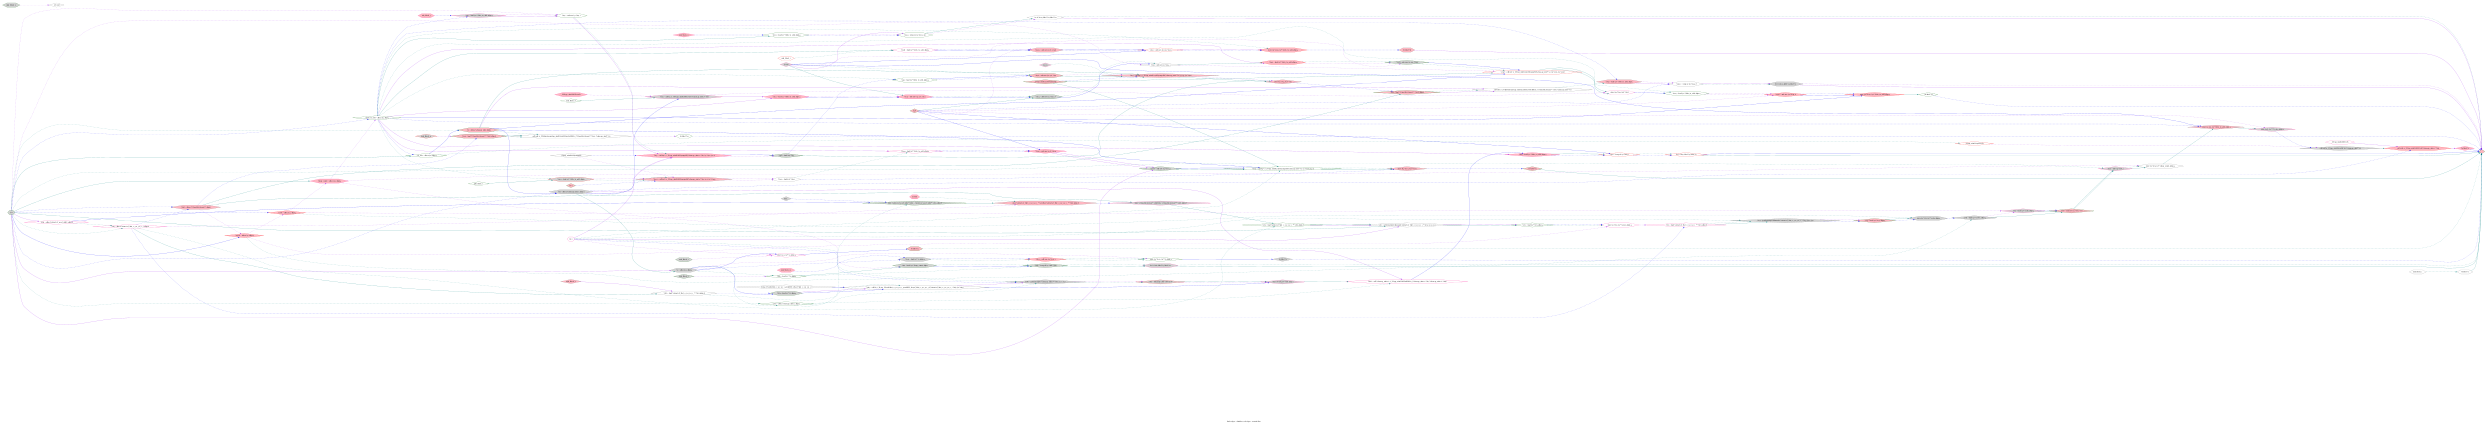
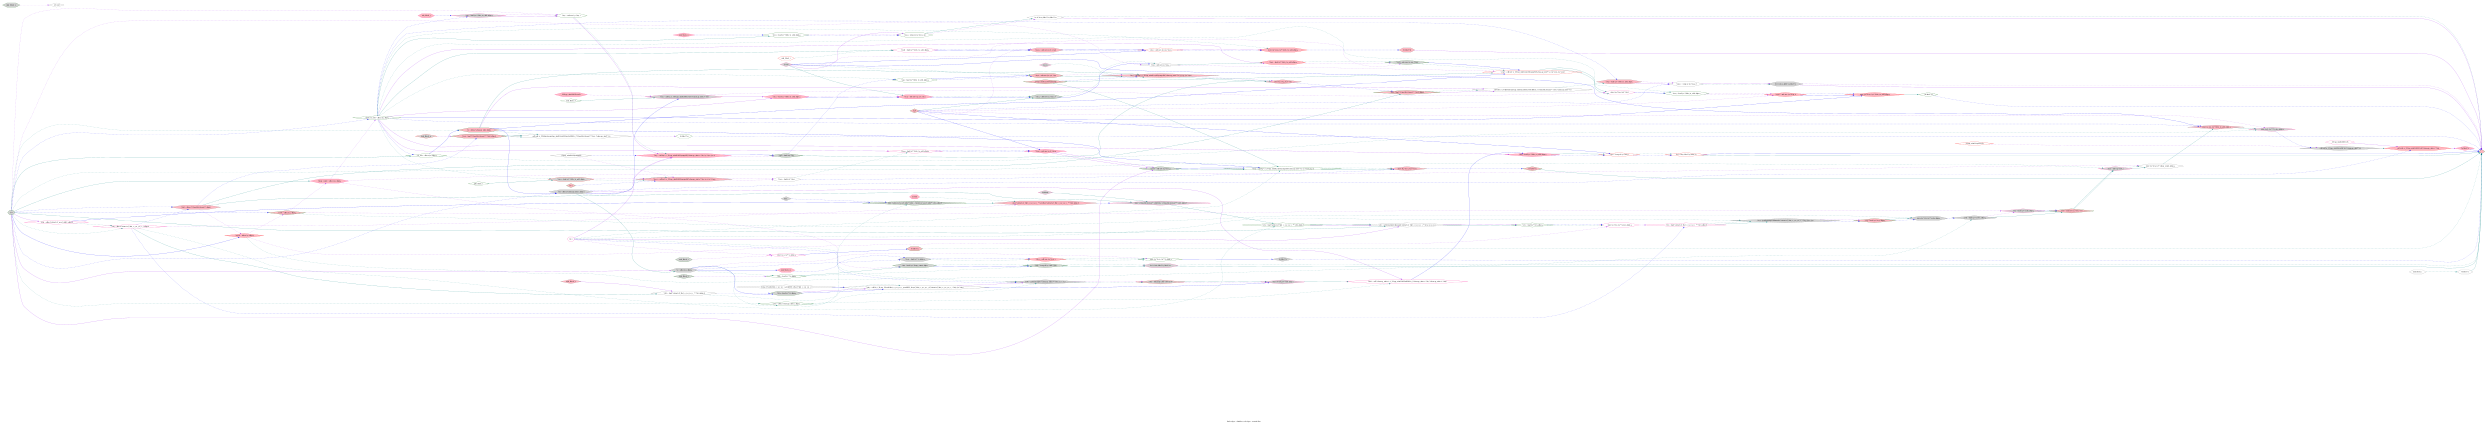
edge "%N_size = alloca i32, align 4" -> "_ZN7ap_uintILi256EEC1Ev": now "%N_size = alloca i32, align 4" -> "store i32 8, i32* %N_size, align 4"
node "dstStrm": added
node "%cols = alloca i32, align 4": color red -> darkgreen
edge "%i = alloca i32, align 4" -> "store i32 0, i32* %i, align 4": now "%i = alloca i32, align 4" -> "unk_block_10"
